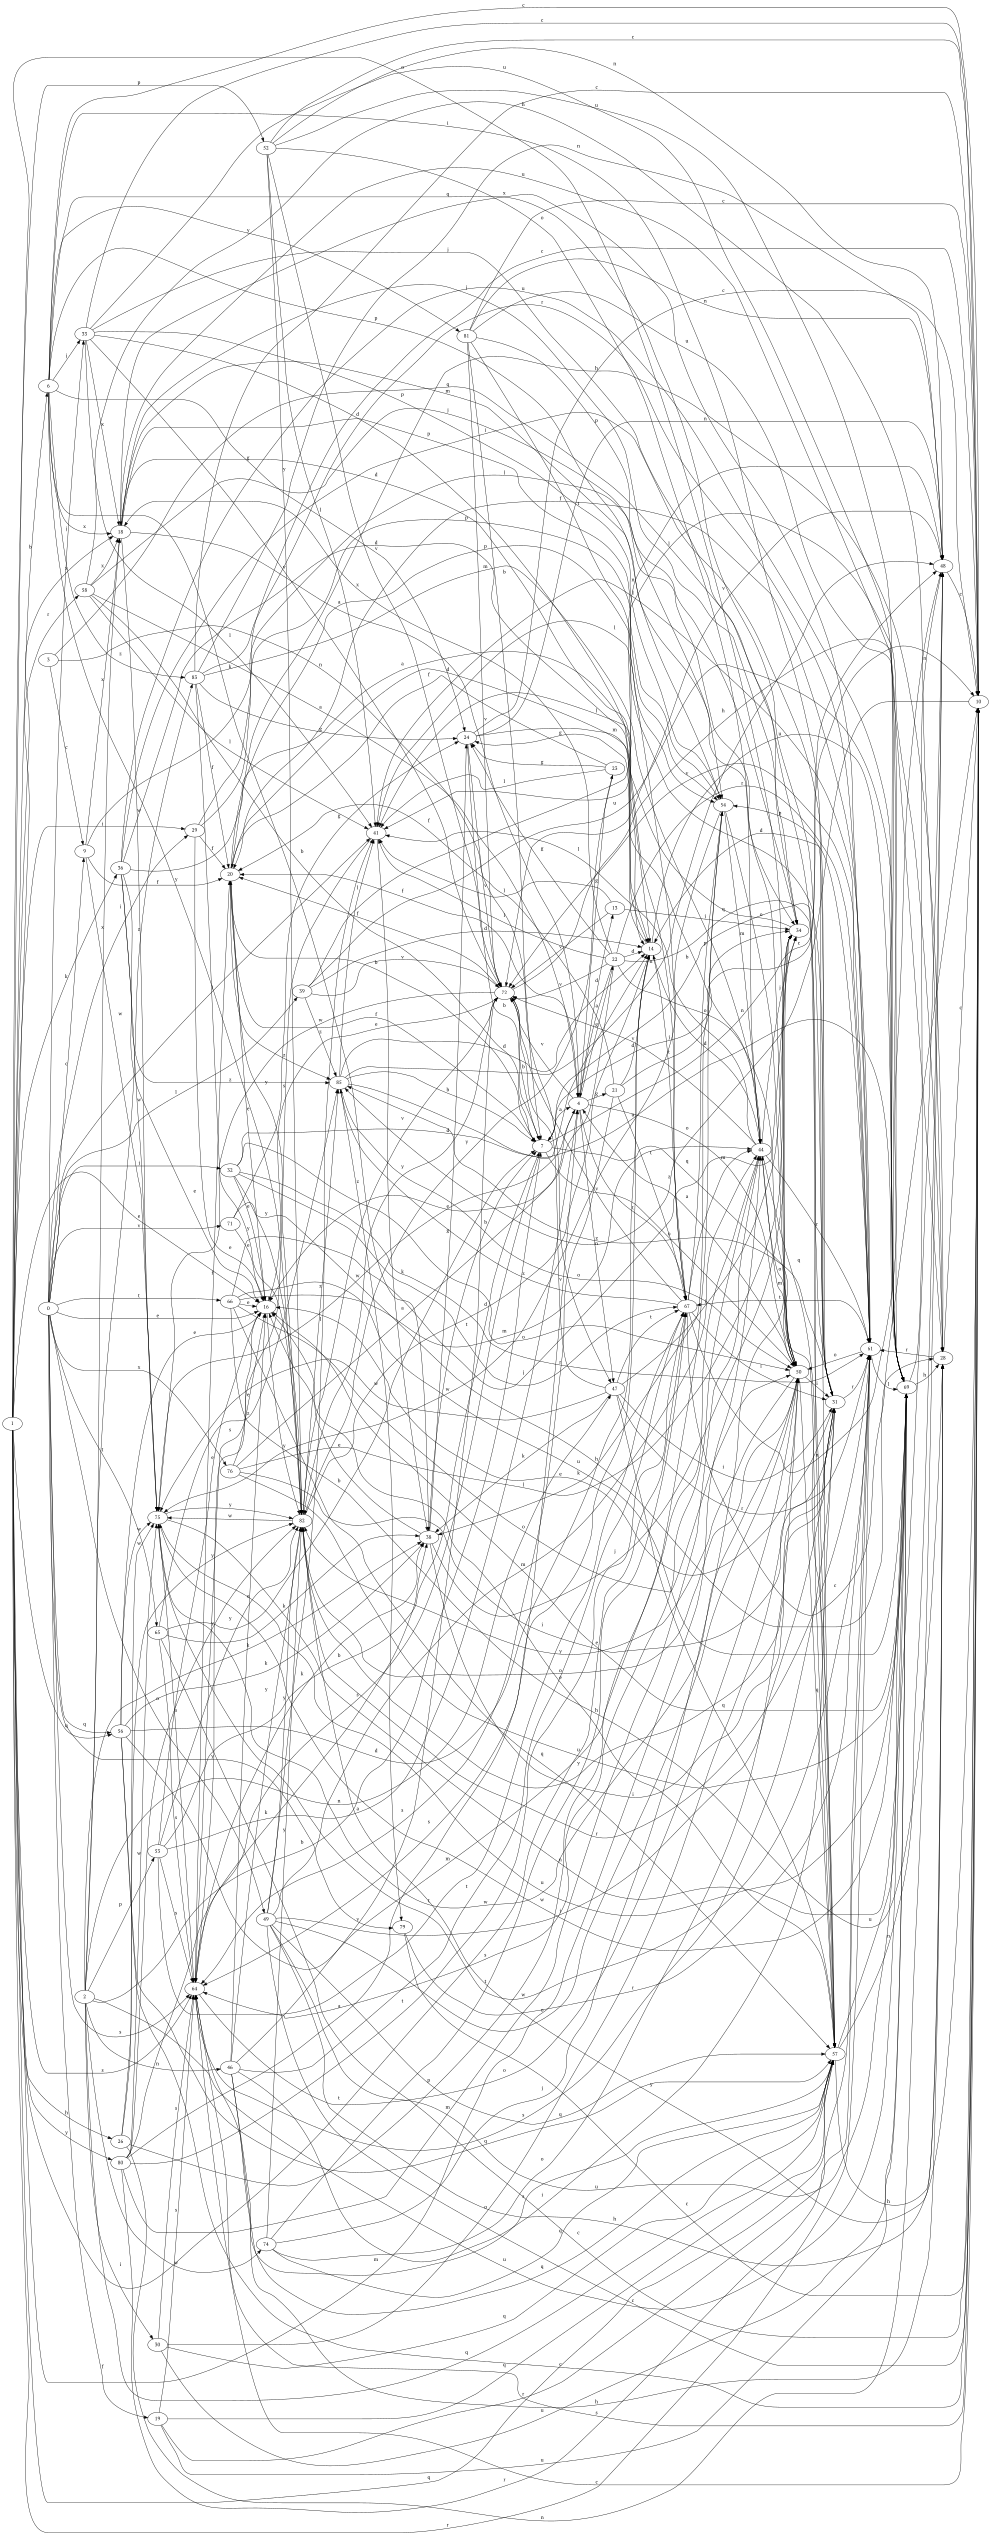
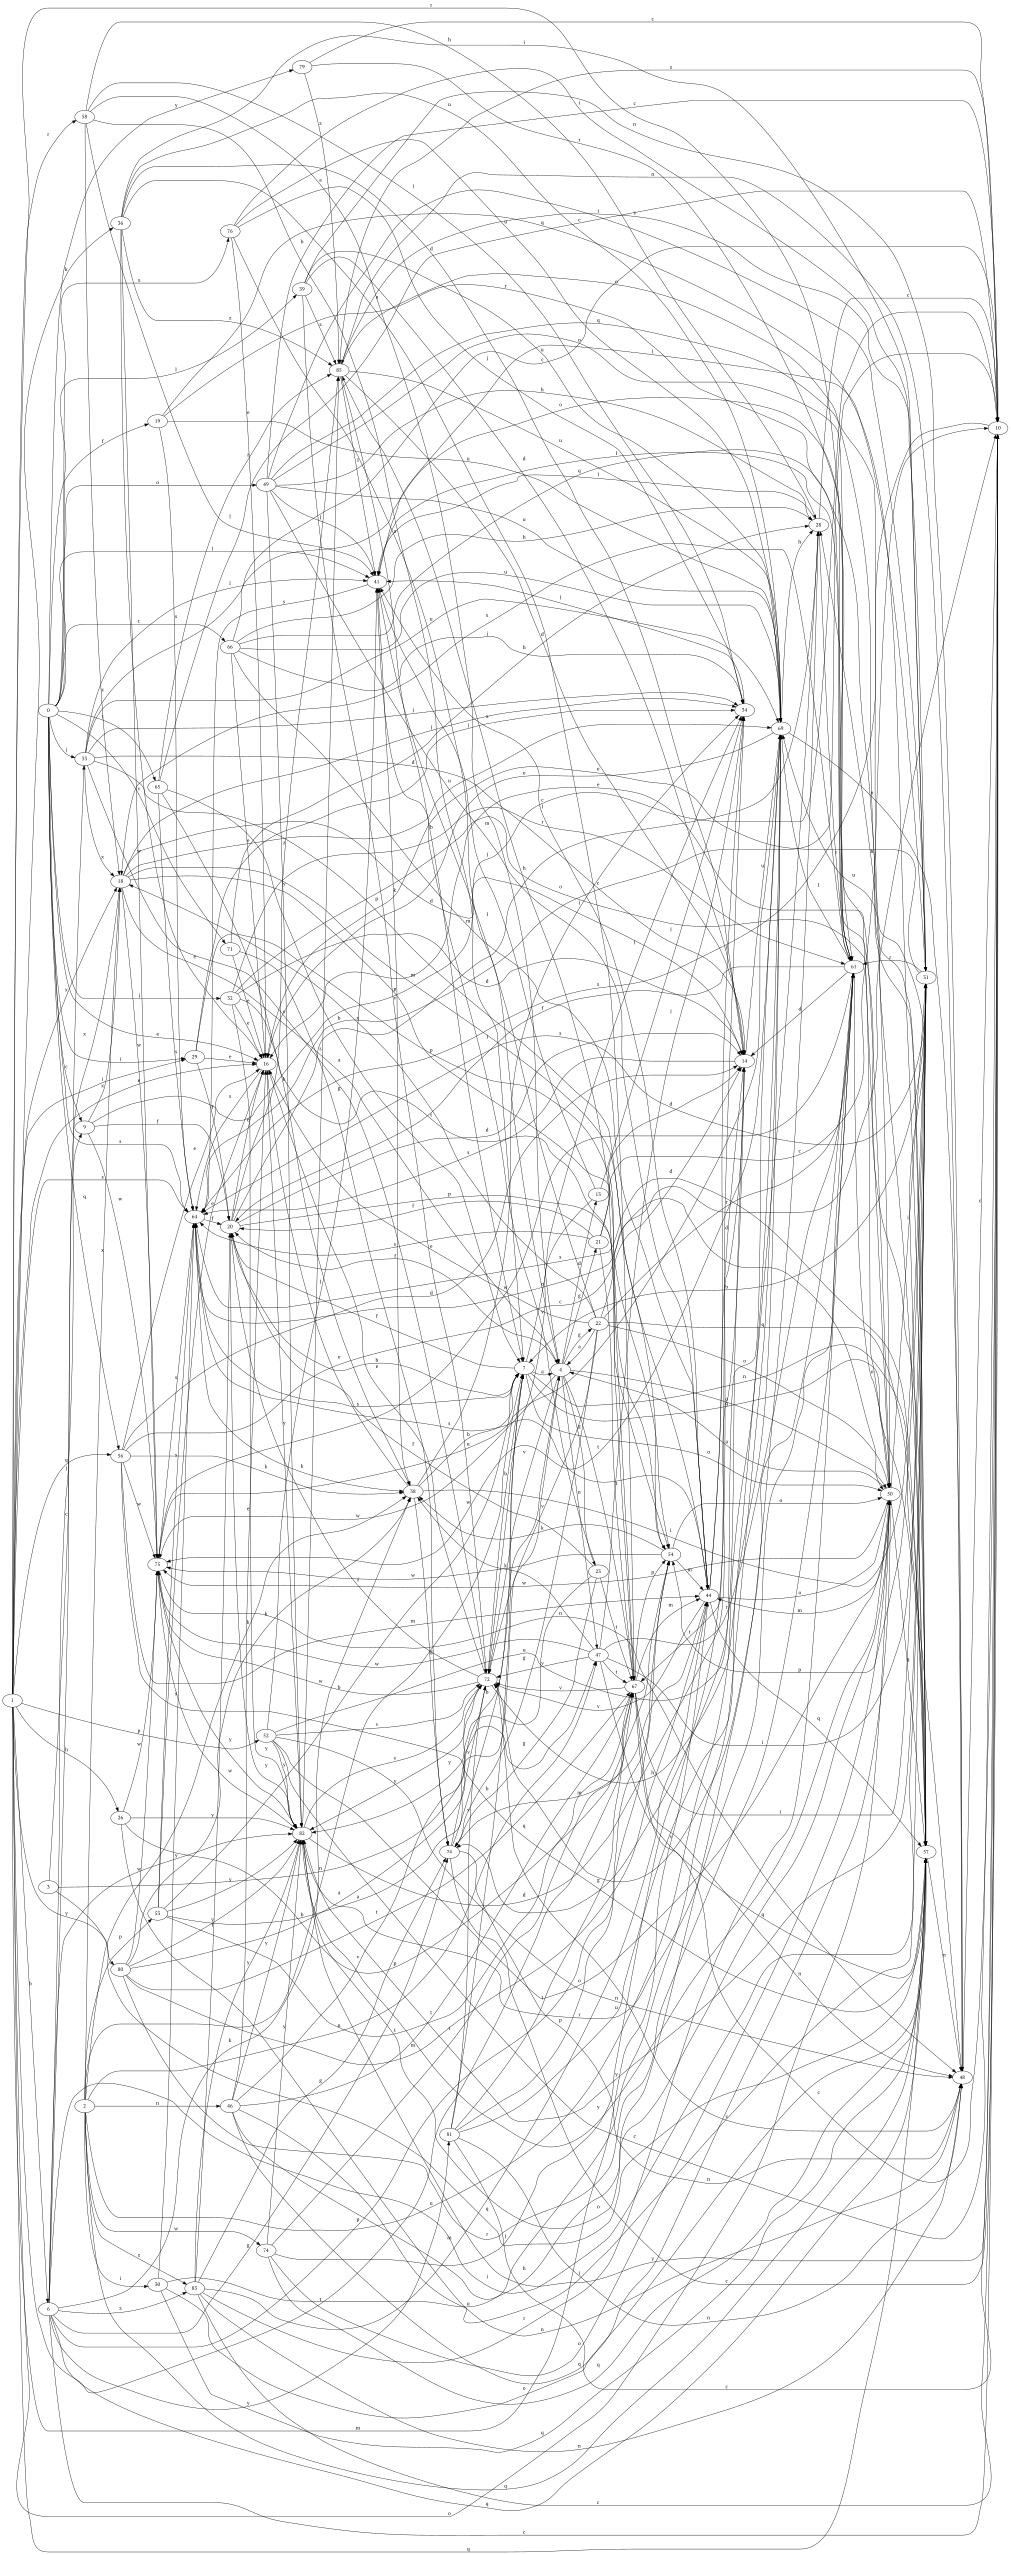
edge "44" -> "61": removed, label "r"
edge "61" -> "67": now "23" -> "67"
edge "85" -> "79": reversed
